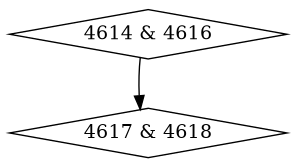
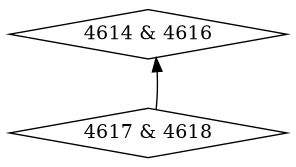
edge "4614 & 4616" -> "4617 & 4618": reversed
